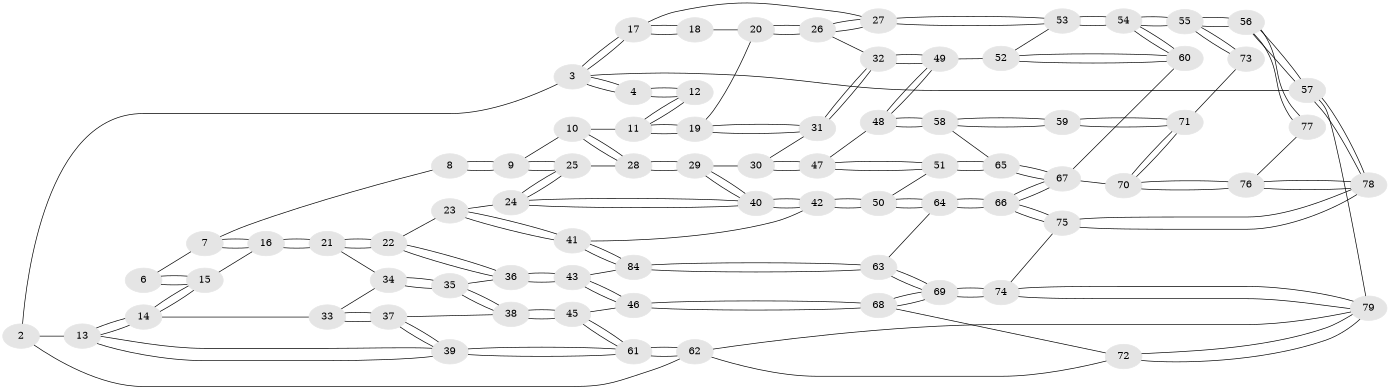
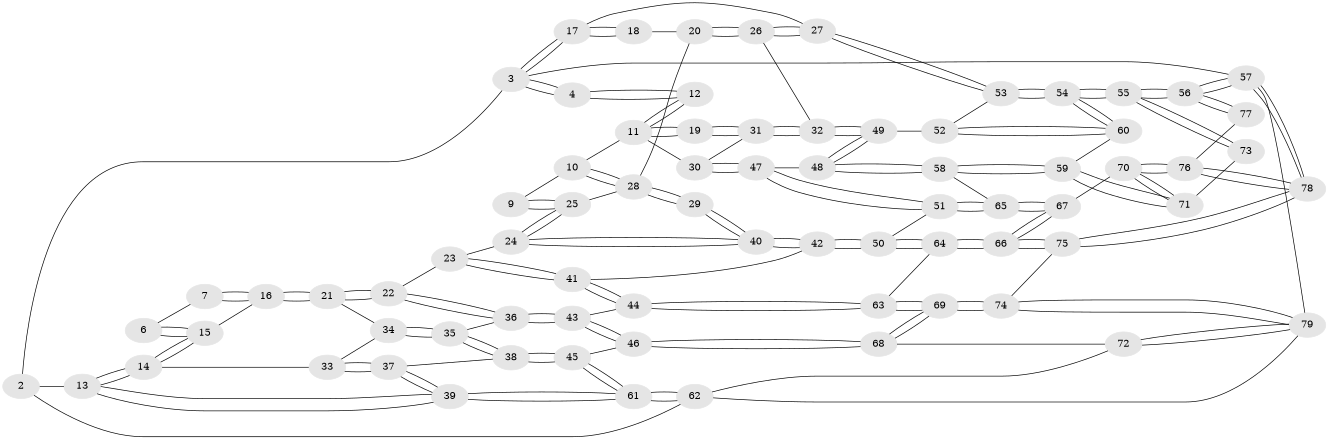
edge "20" -- "19": now "20" -- "28"
edge "60" -- "67": now "60" -- "59"
node "8": removed
edge "29" -- "30": now "11" -- "30"
node "84": label "84" -> "44"
